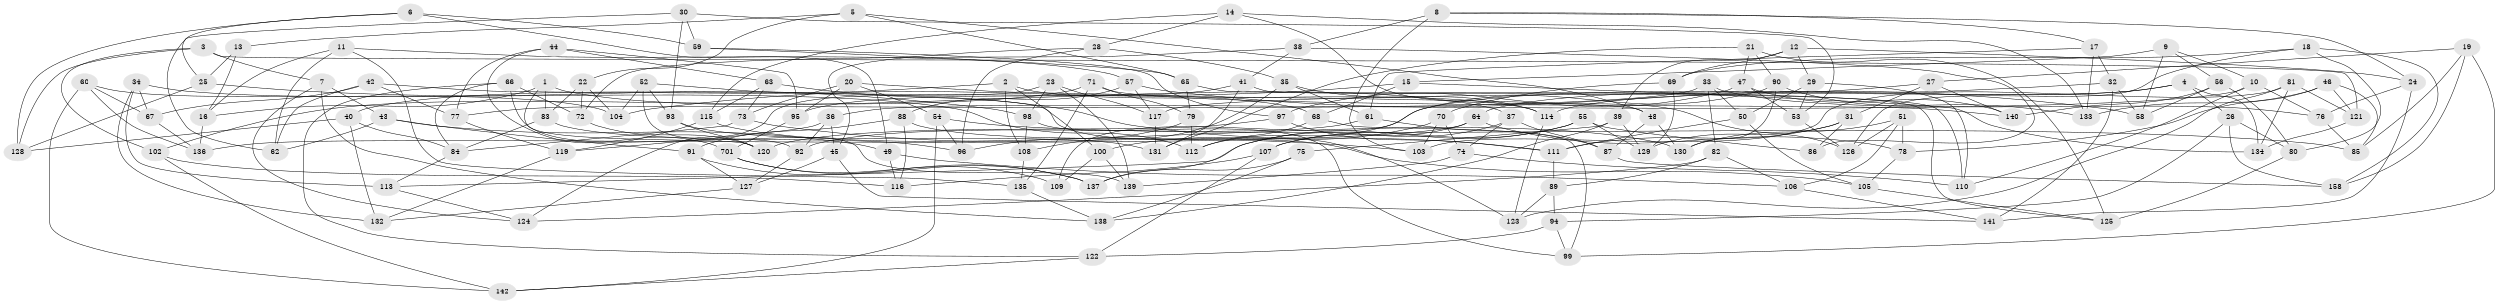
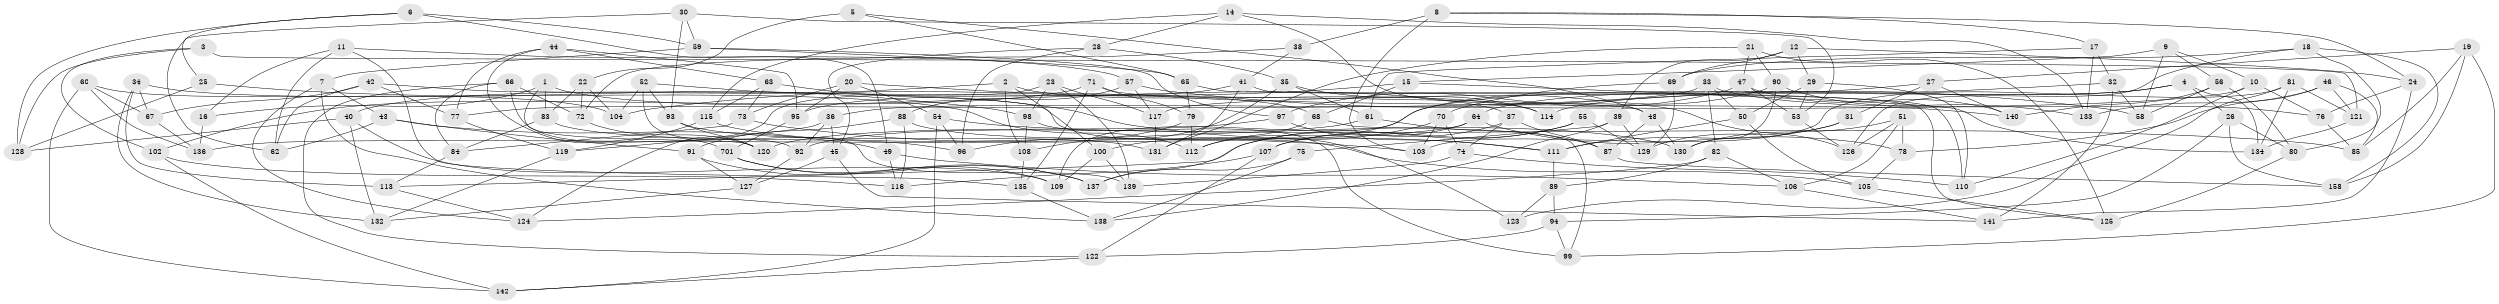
node "13": removed
edge "3" -- "7": now "59" -- "7"
edge "40" -- "84": now "40" -- "109"
node "86": removed
edge "114" -- "123": removed
